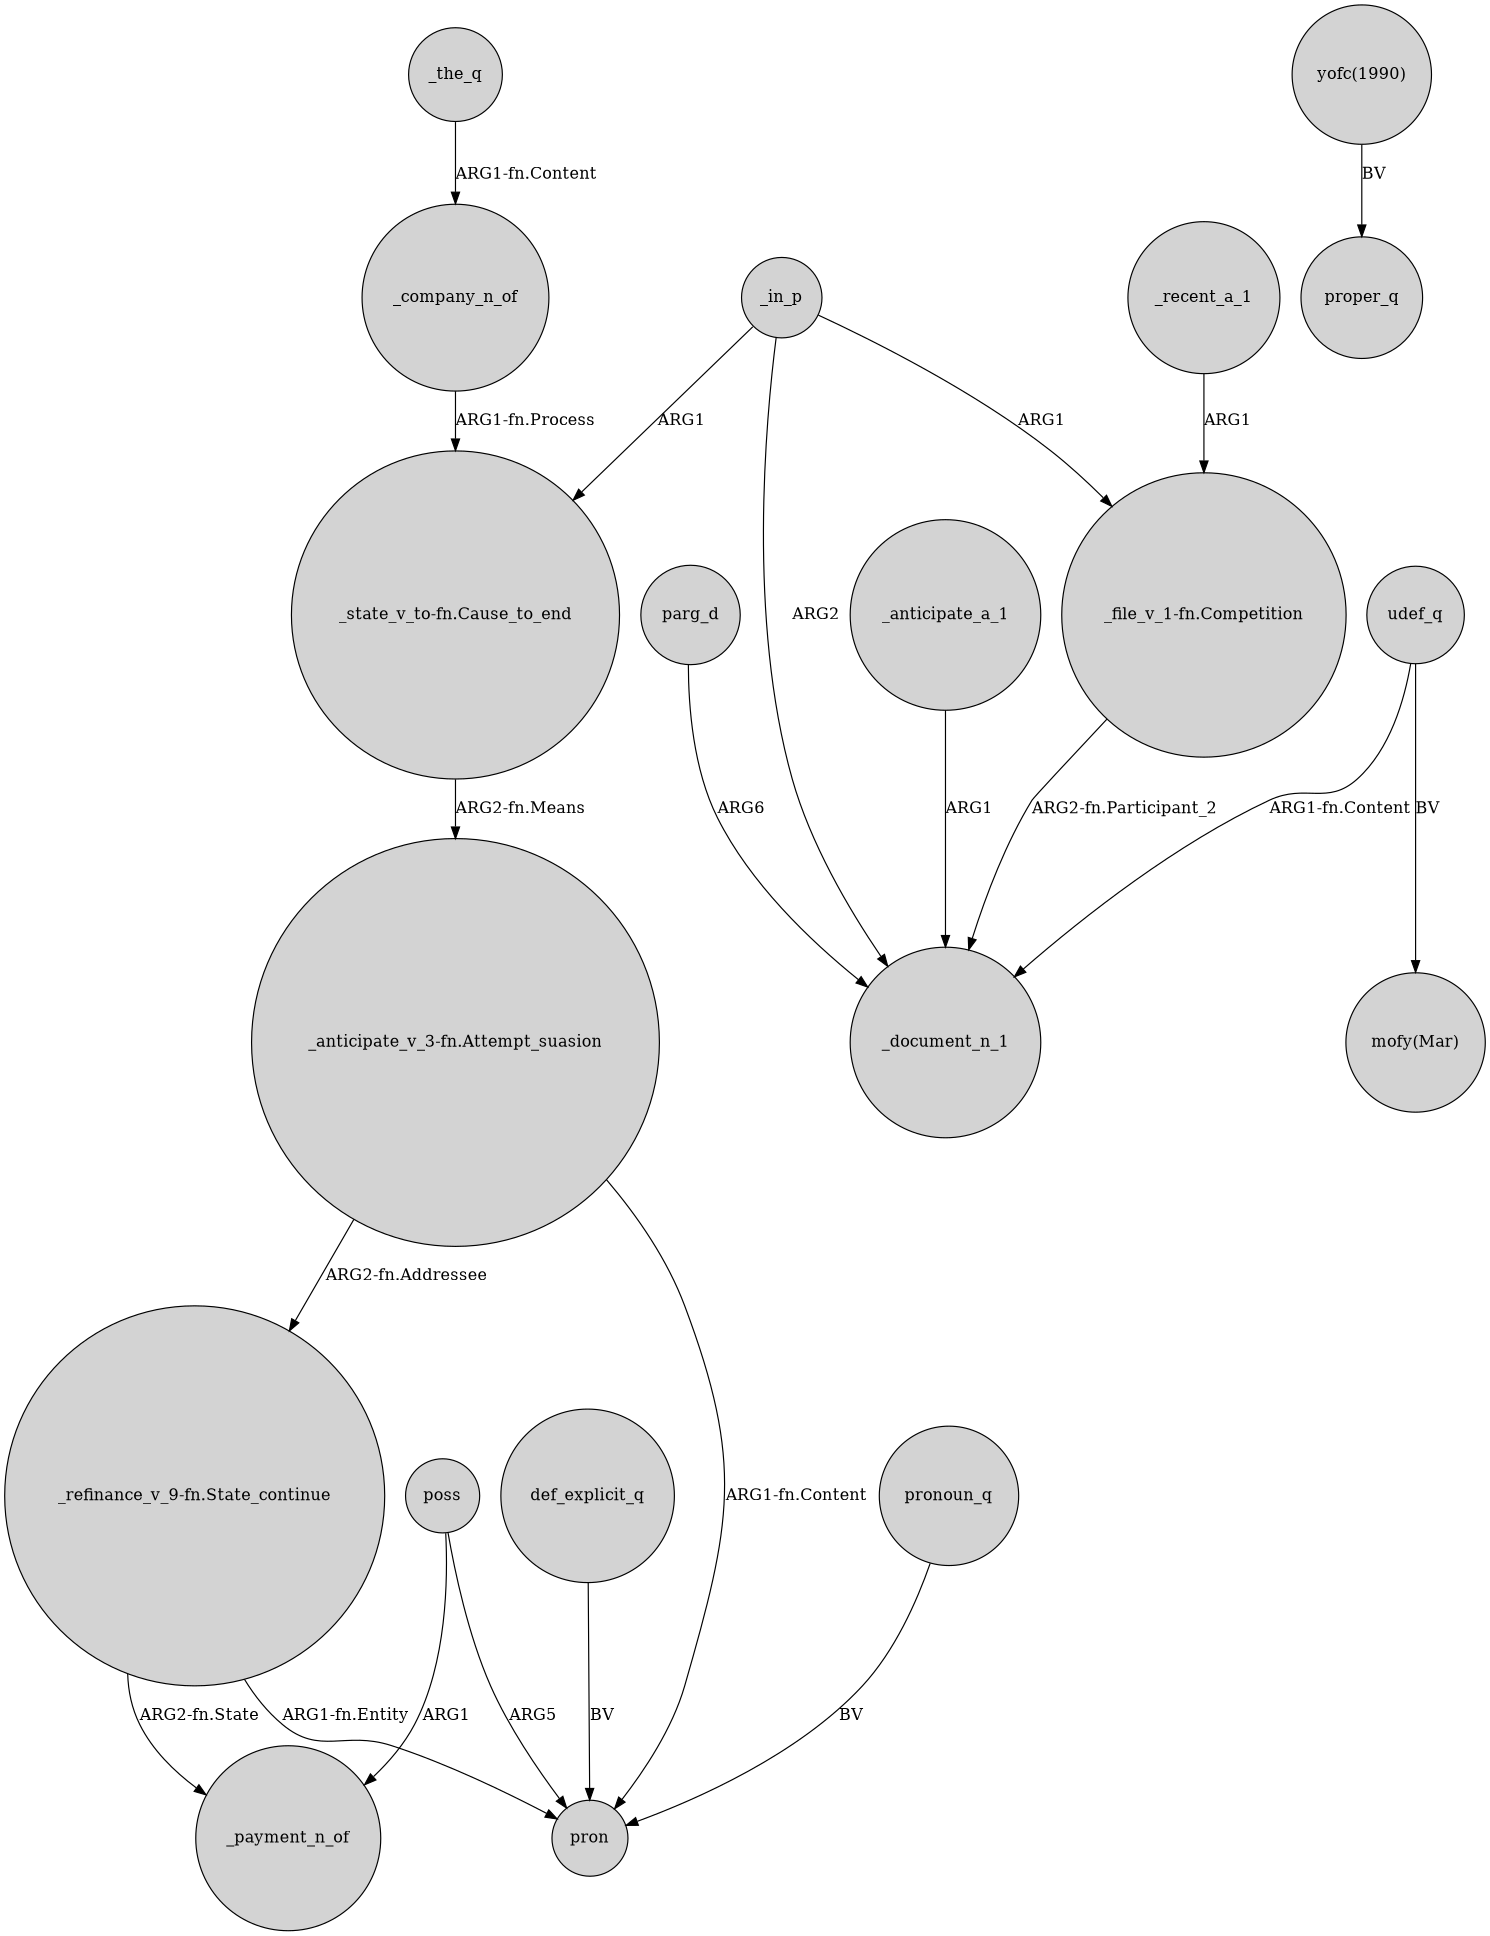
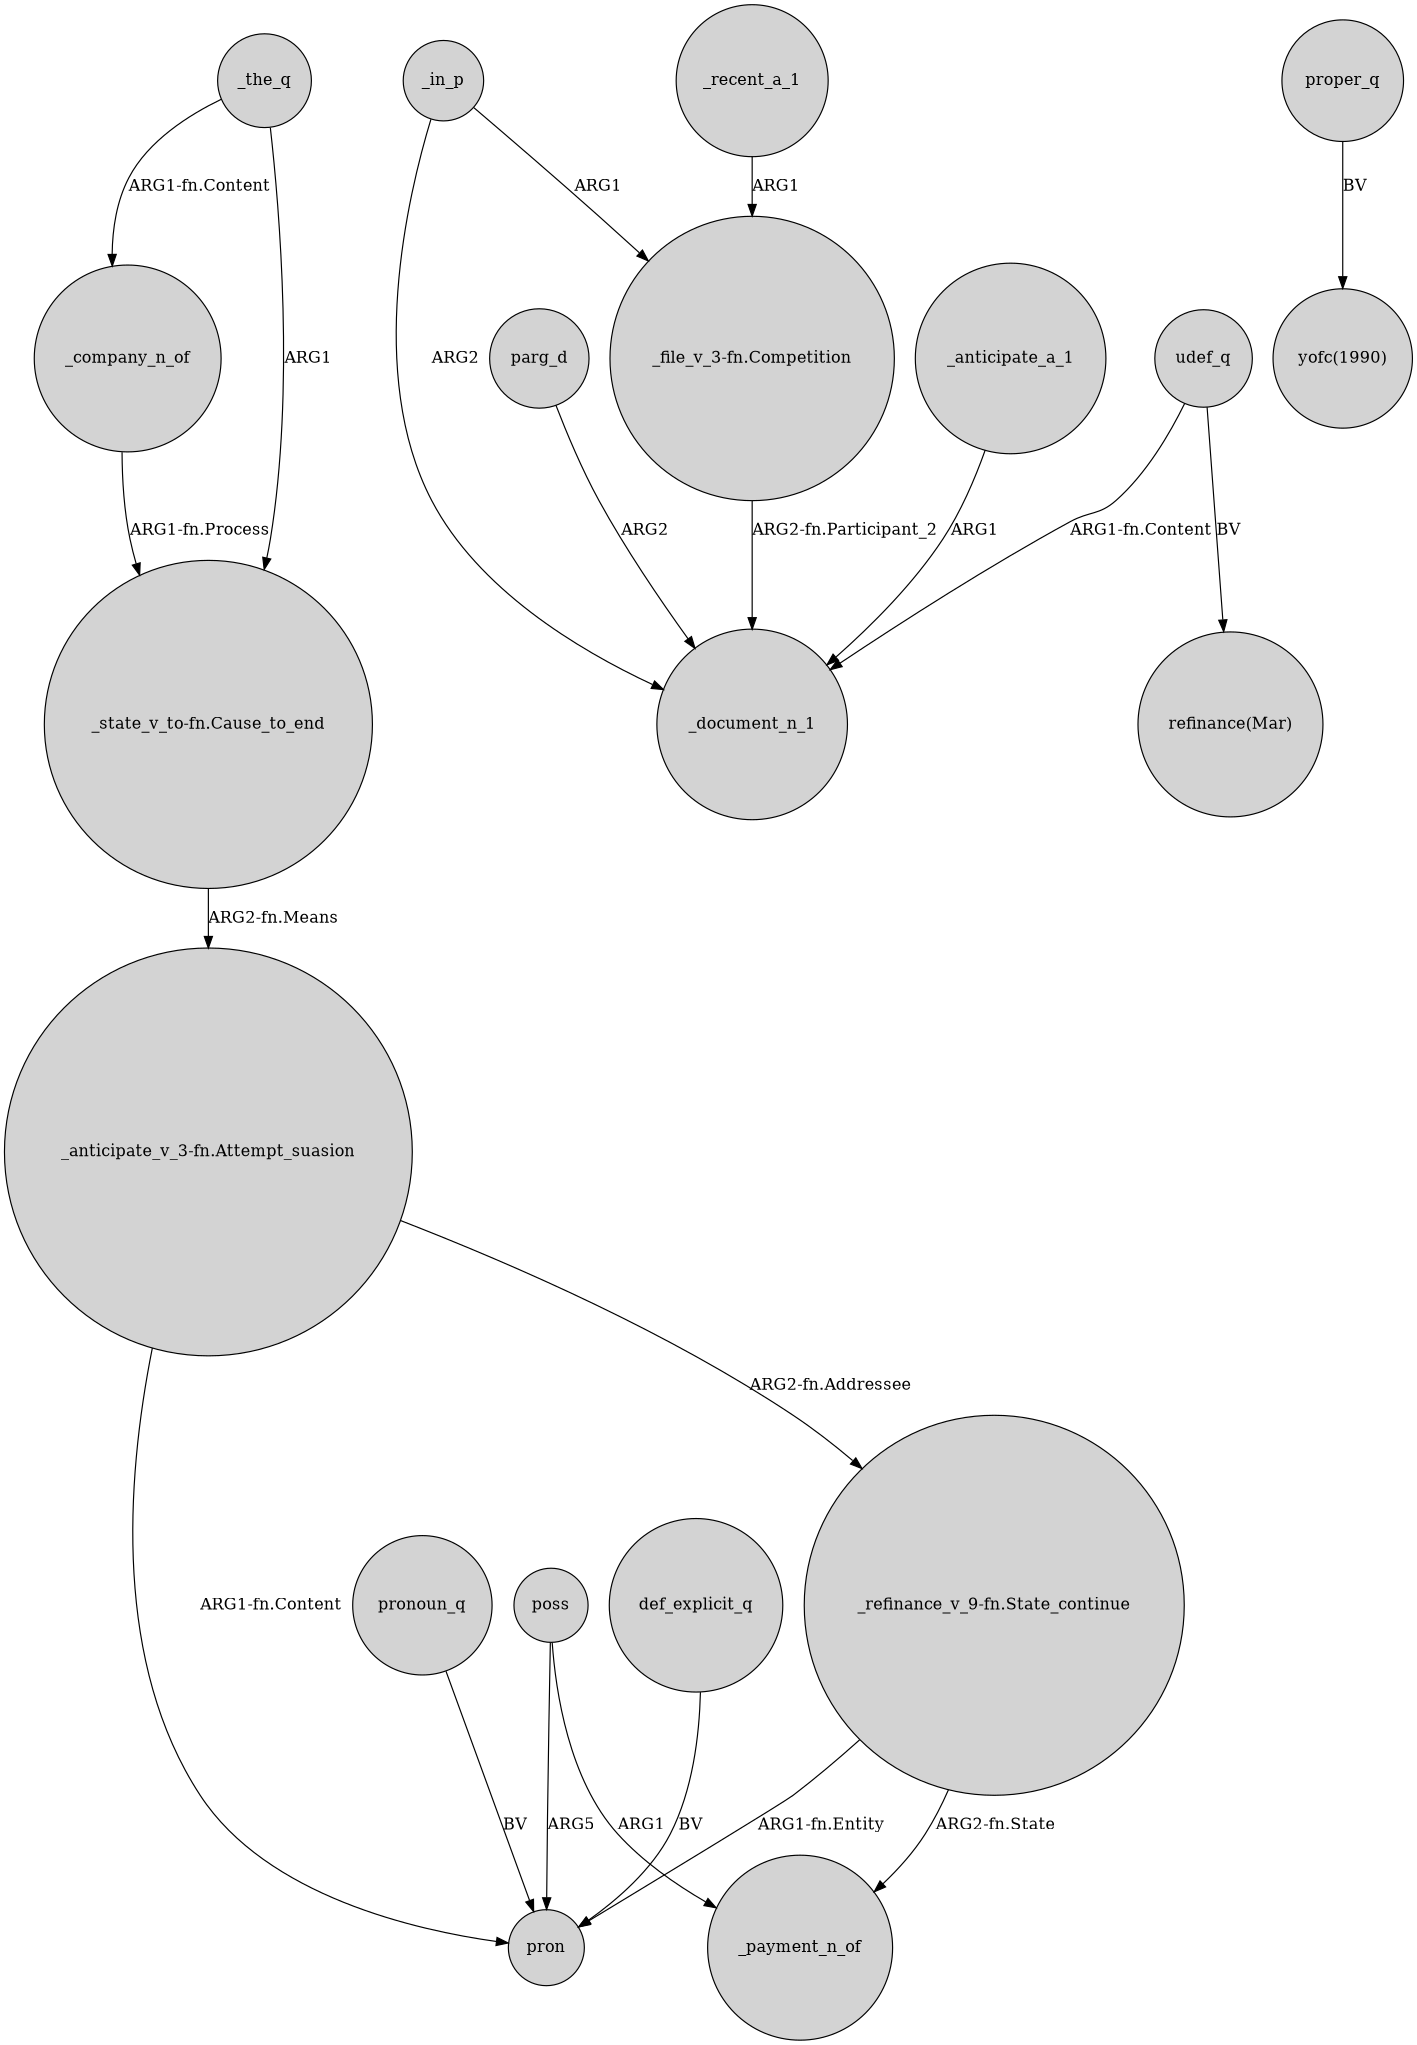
edge "yofc(1990)" -> "proper_q": reversed
edge "_in_p" -> "_state_v_to-fn.Cause_to_end": now "_the_q" -> "_state_v_to-fn.Cause_to_end"
node "_file_v_1-fn.Competition": label "_file_v_1-fn.Competition" -> "_file_v_3-fn.Competition"
edge "parg_d" -> "_document_n_1": label "ARG6" -> "ARG2"
node "mofy(Mar)": label "mofy(Mar)" -> "refinance(Mar)"
